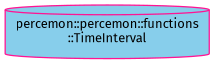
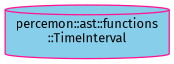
node "percemon::percemon::functions ::TimeInterval": label "percemon::percemon::functions ::TimeInterval" -> "percemon::ast::functions ::TimeInterval"
